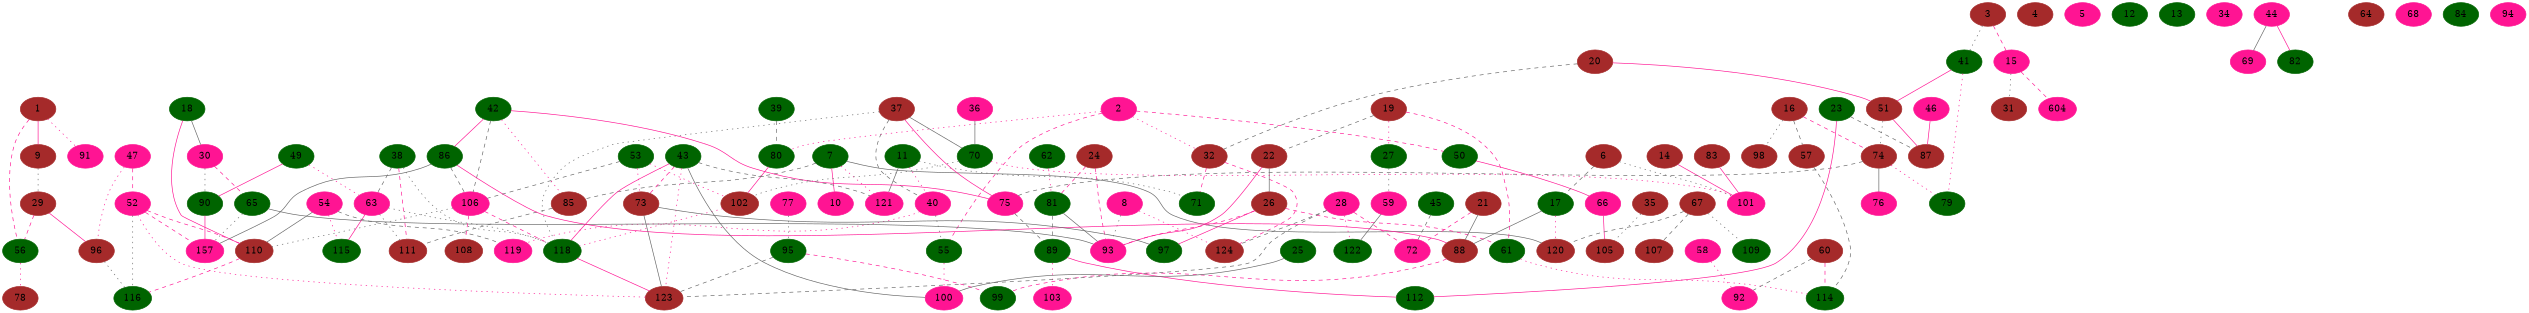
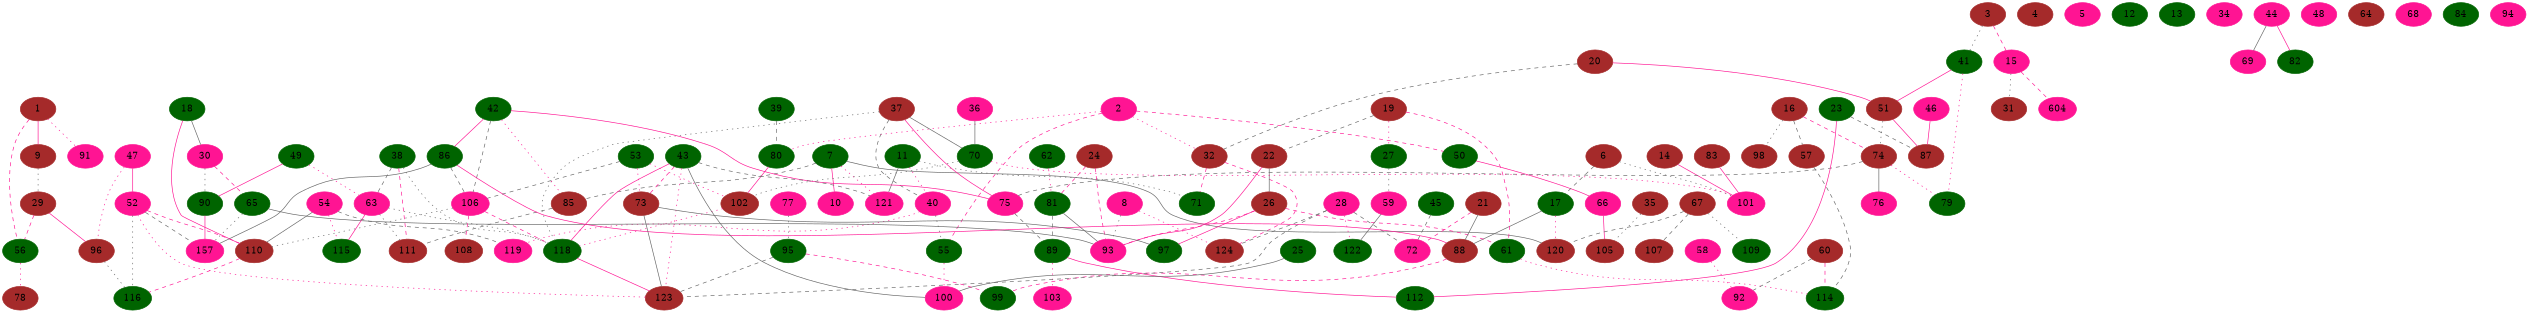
node "48": added
edge "47" -- "52": style dashed -> solid
edge "52" -- "157": color deeppink -> gray40
edge "28" -- "72": color deeppink -> gray40
